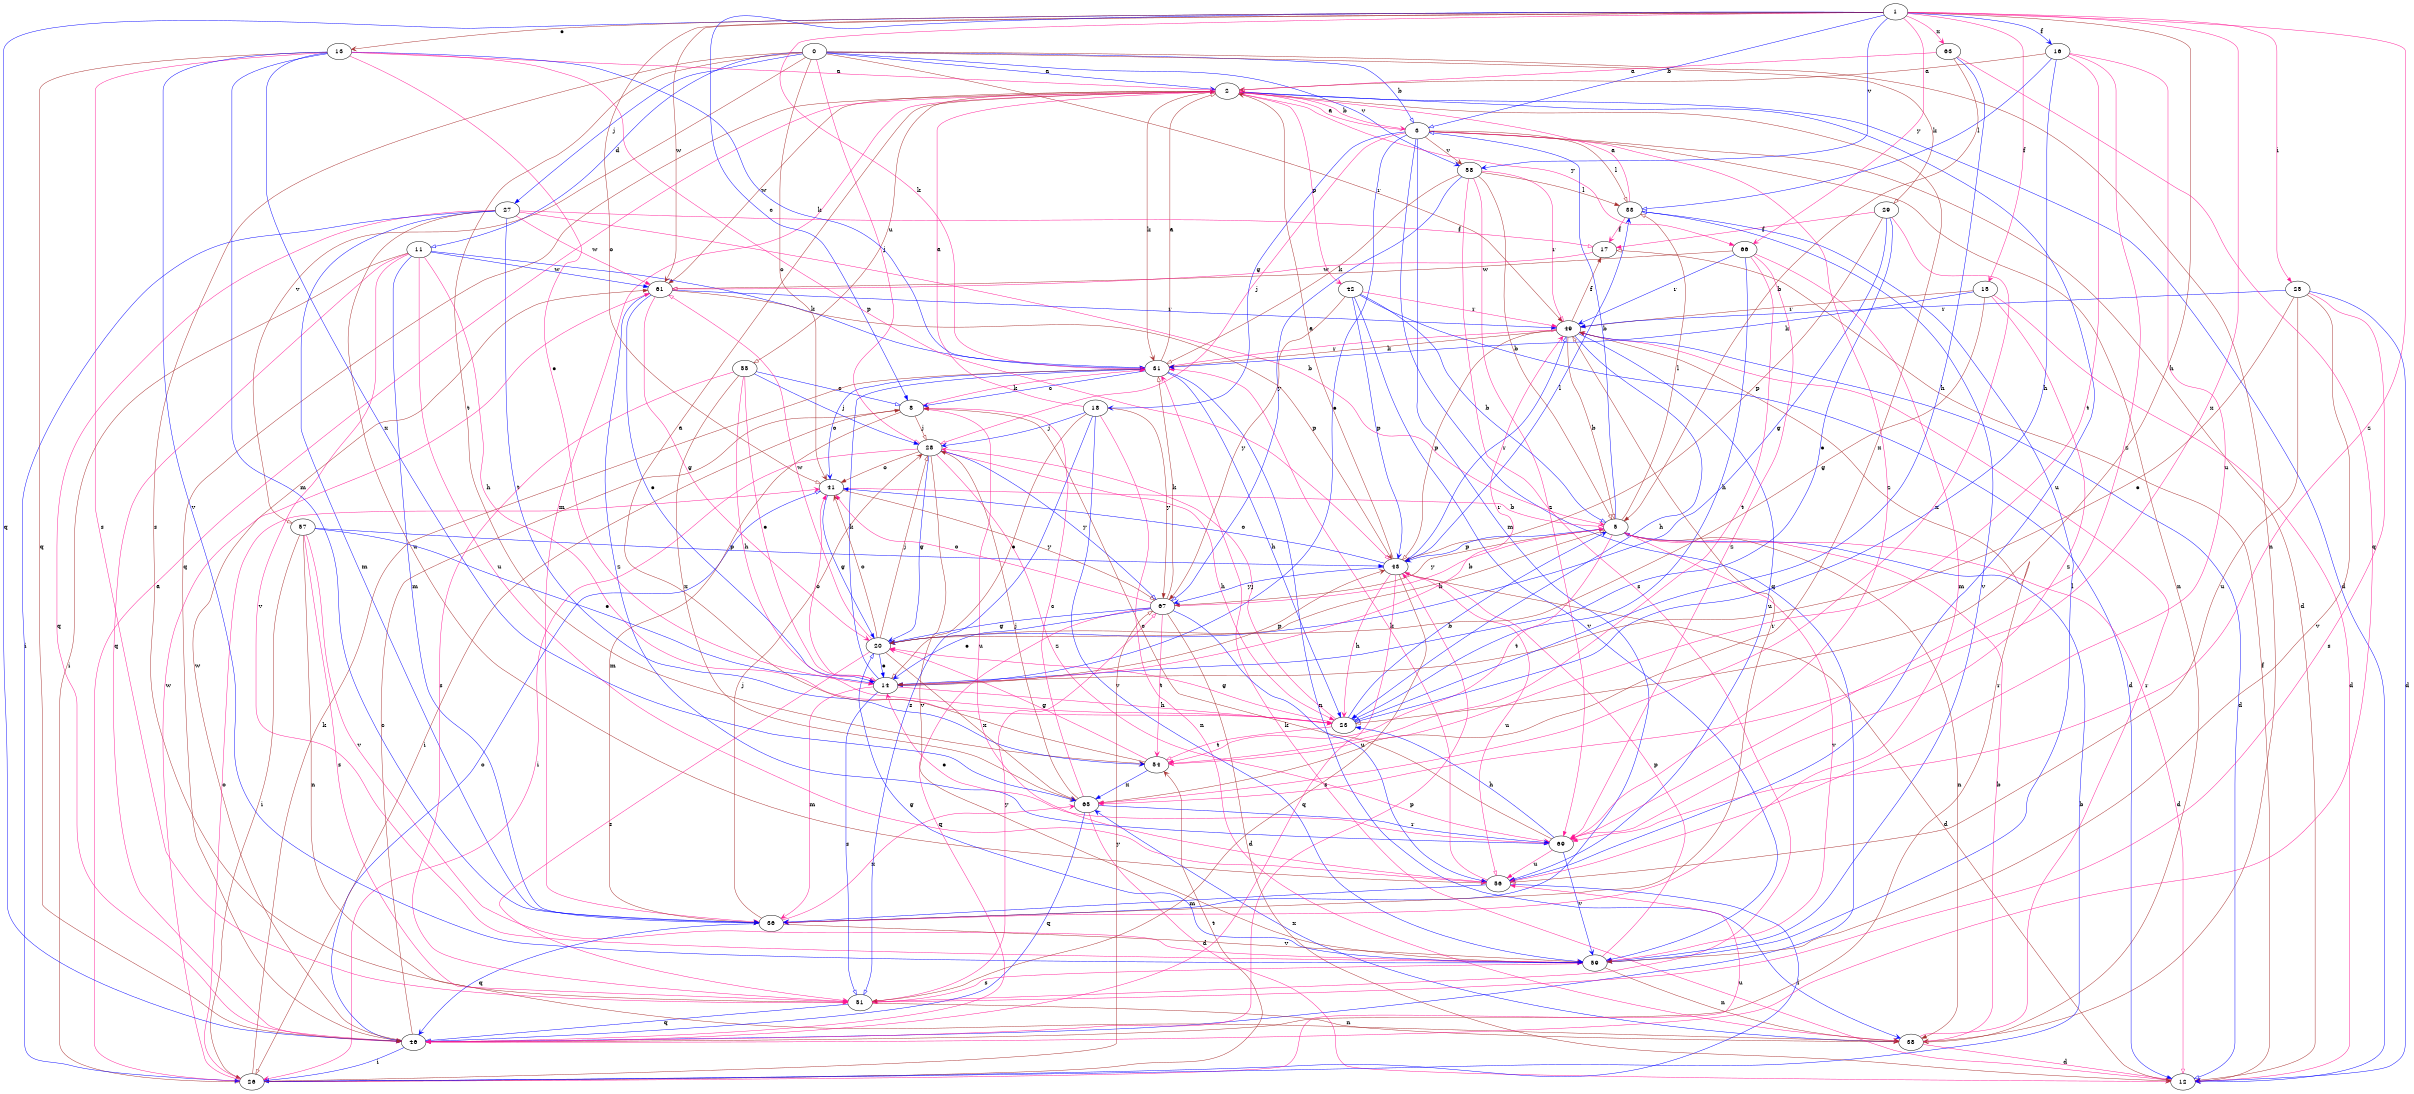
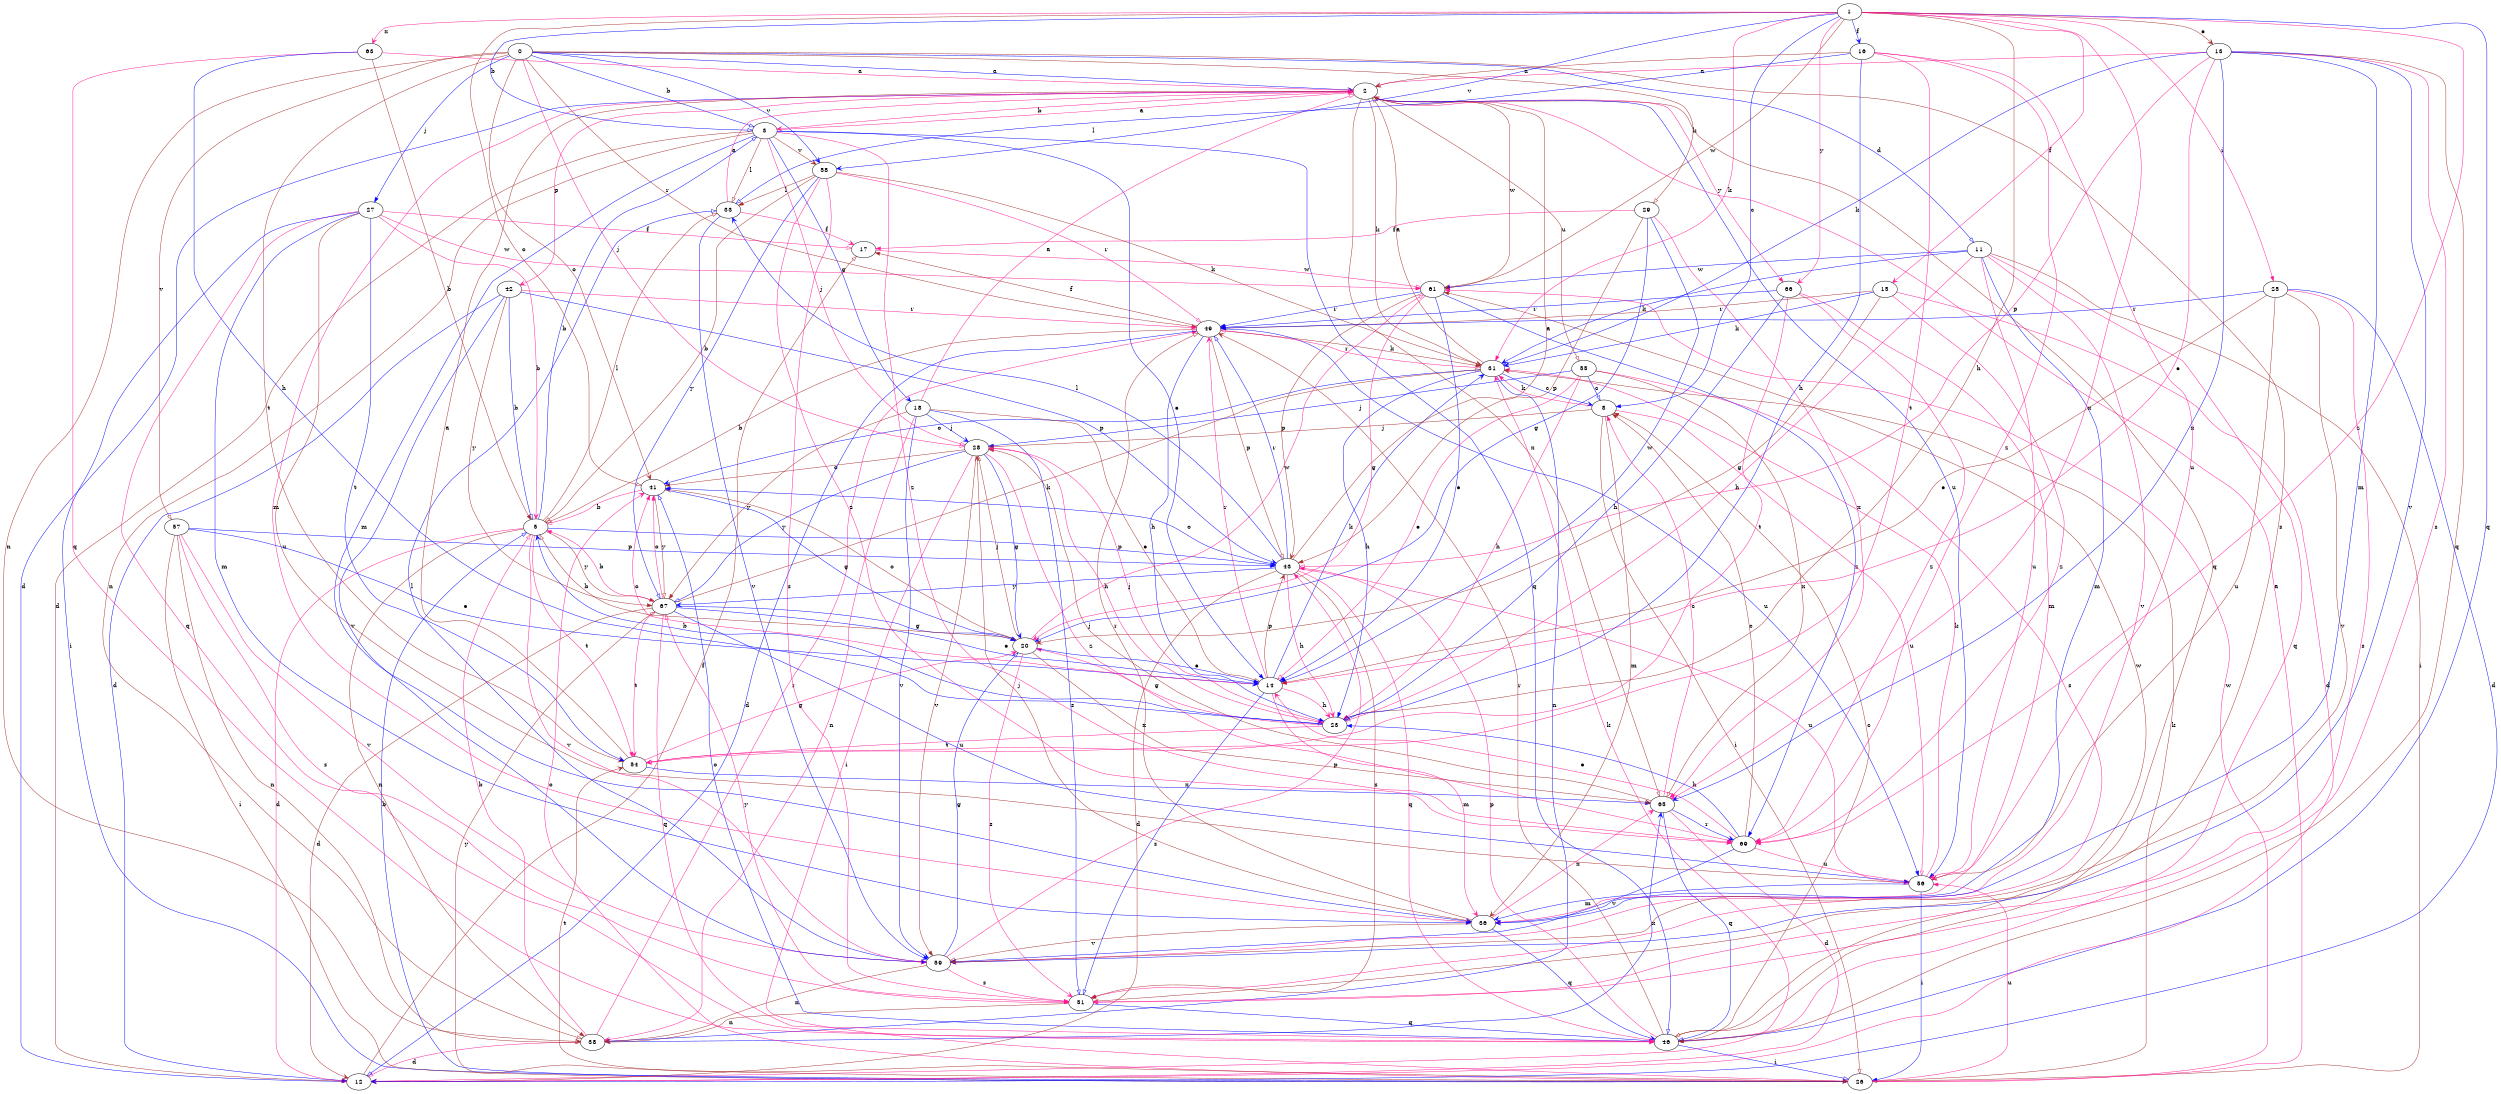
edge "66" -> "61": removed, label "w"
edge "29" -> "14": label "e" -> "w"
